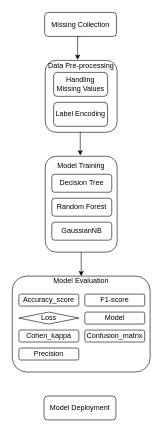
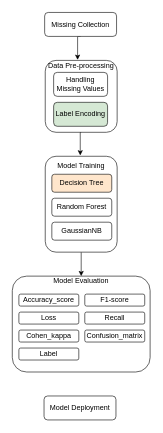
node "Label Encoding": fillcolor #ffffff -> #d5e8d4
node "Decision Tree": fillcolor #ffffff -> #ffe6cc
node "Loss": shape diamond -> rounded rectangle
node "Model": label "Model" -> "Recall"
node "Precision": label "Precision" -> "Label"
